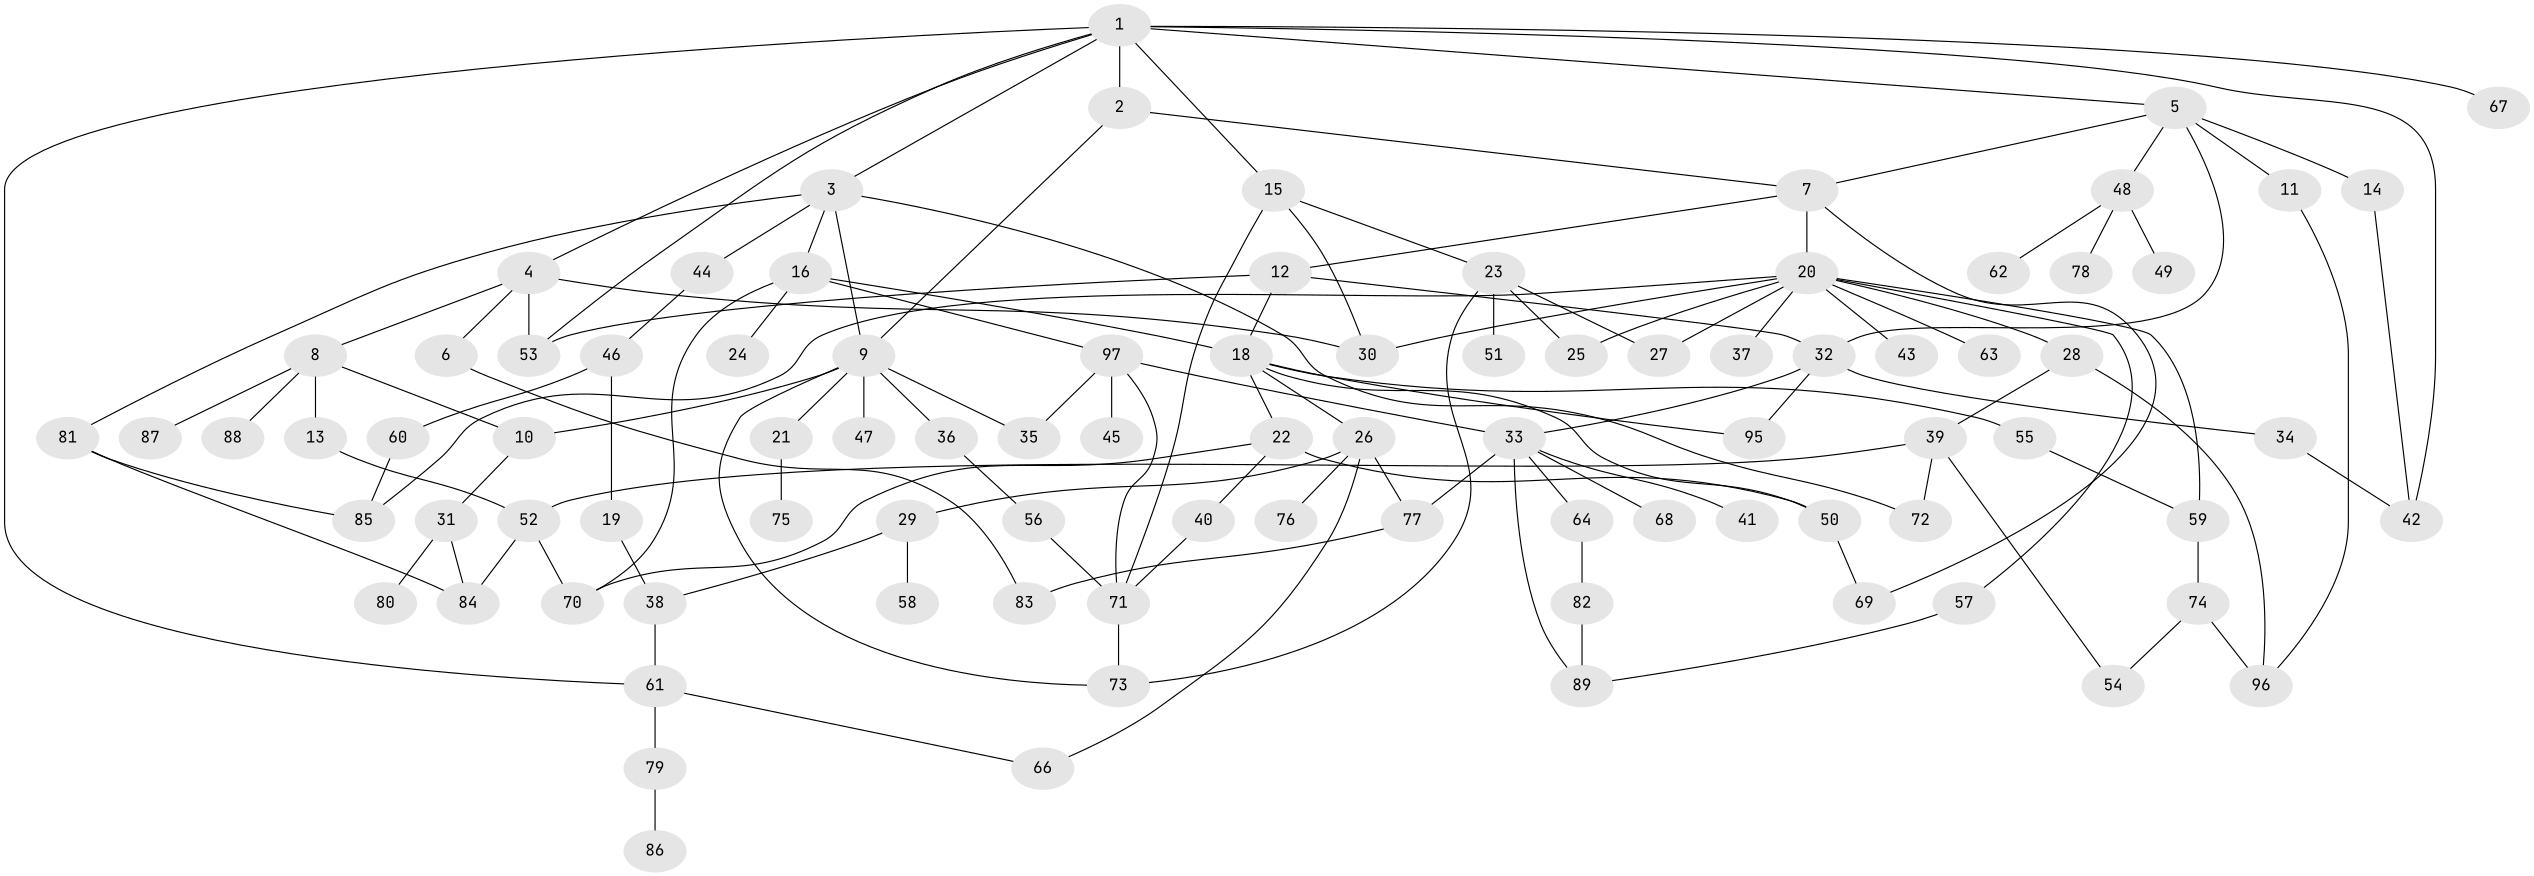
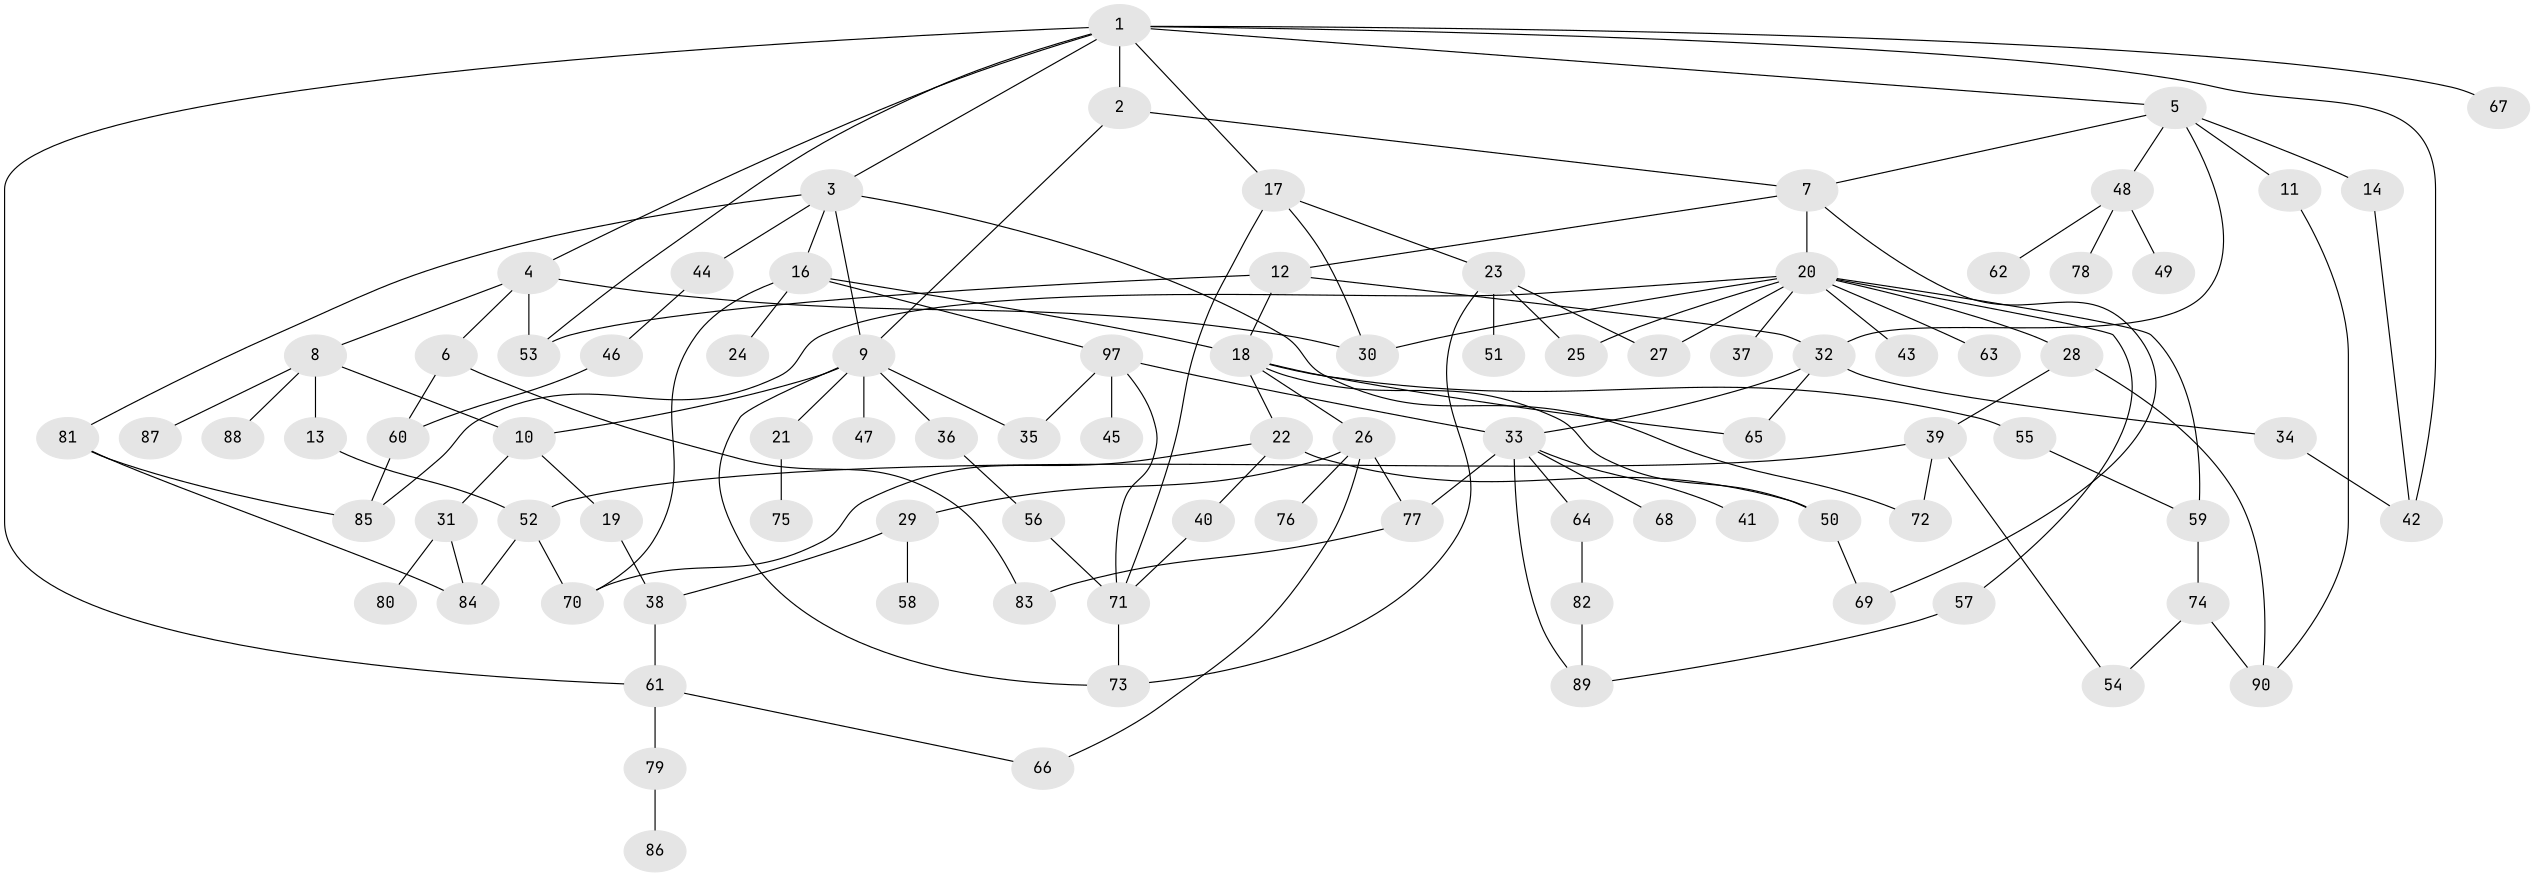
node "15": label "15" -> "17"
edge "6" -- "60": added
edge "46" -- "19": now "10" -- "19"
node "95": label "95" -> "65"
node "96": label "96" -> "90"
